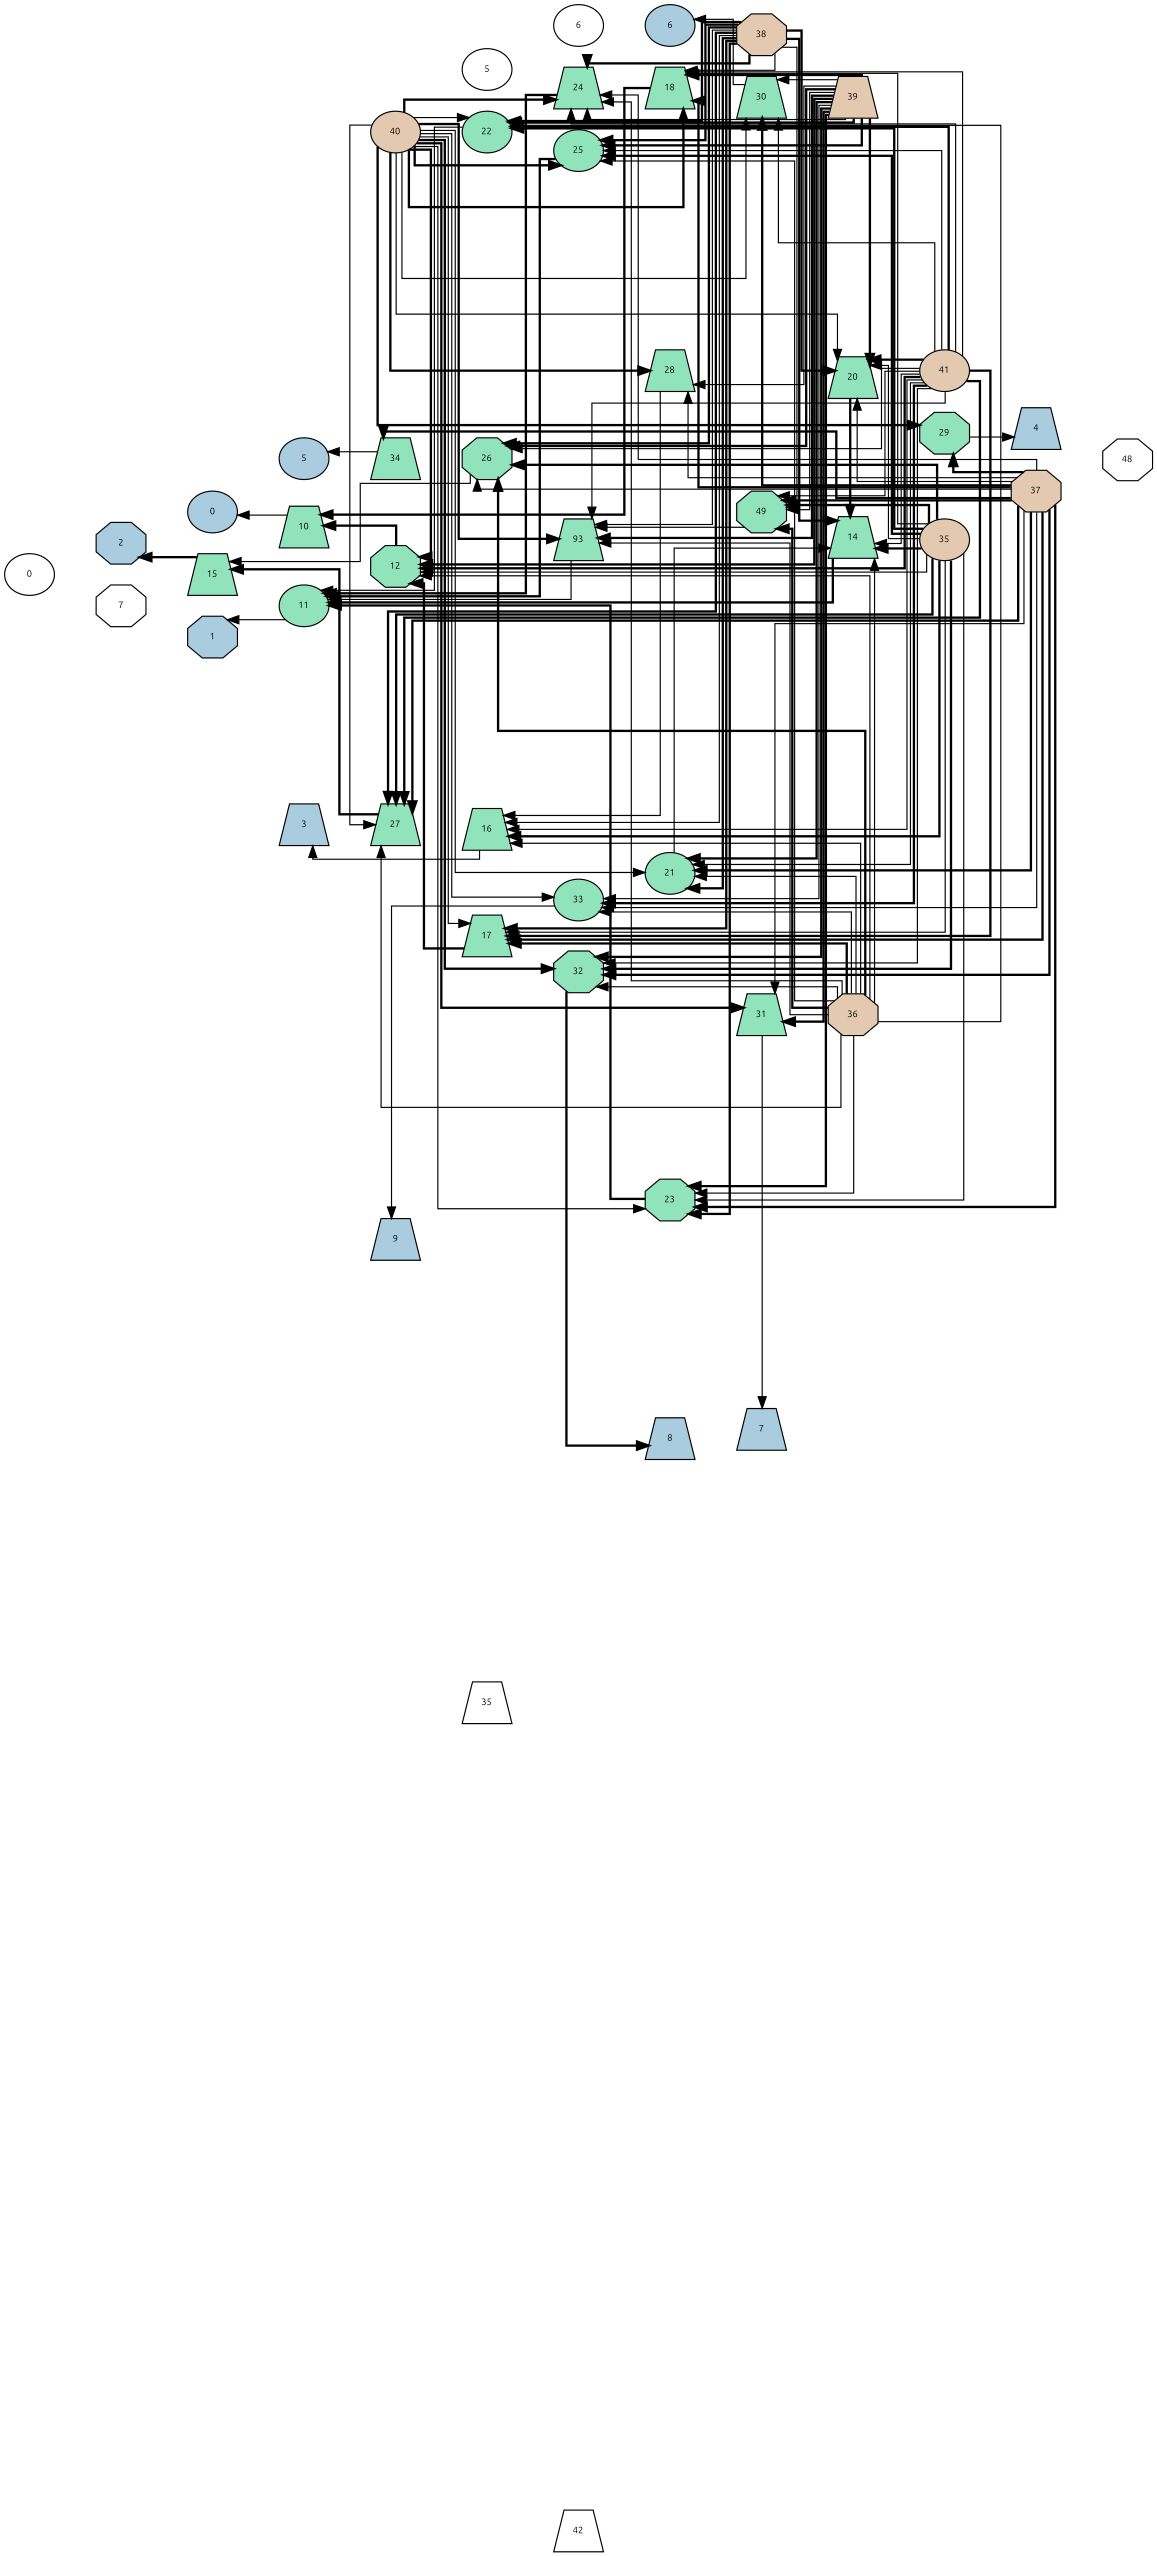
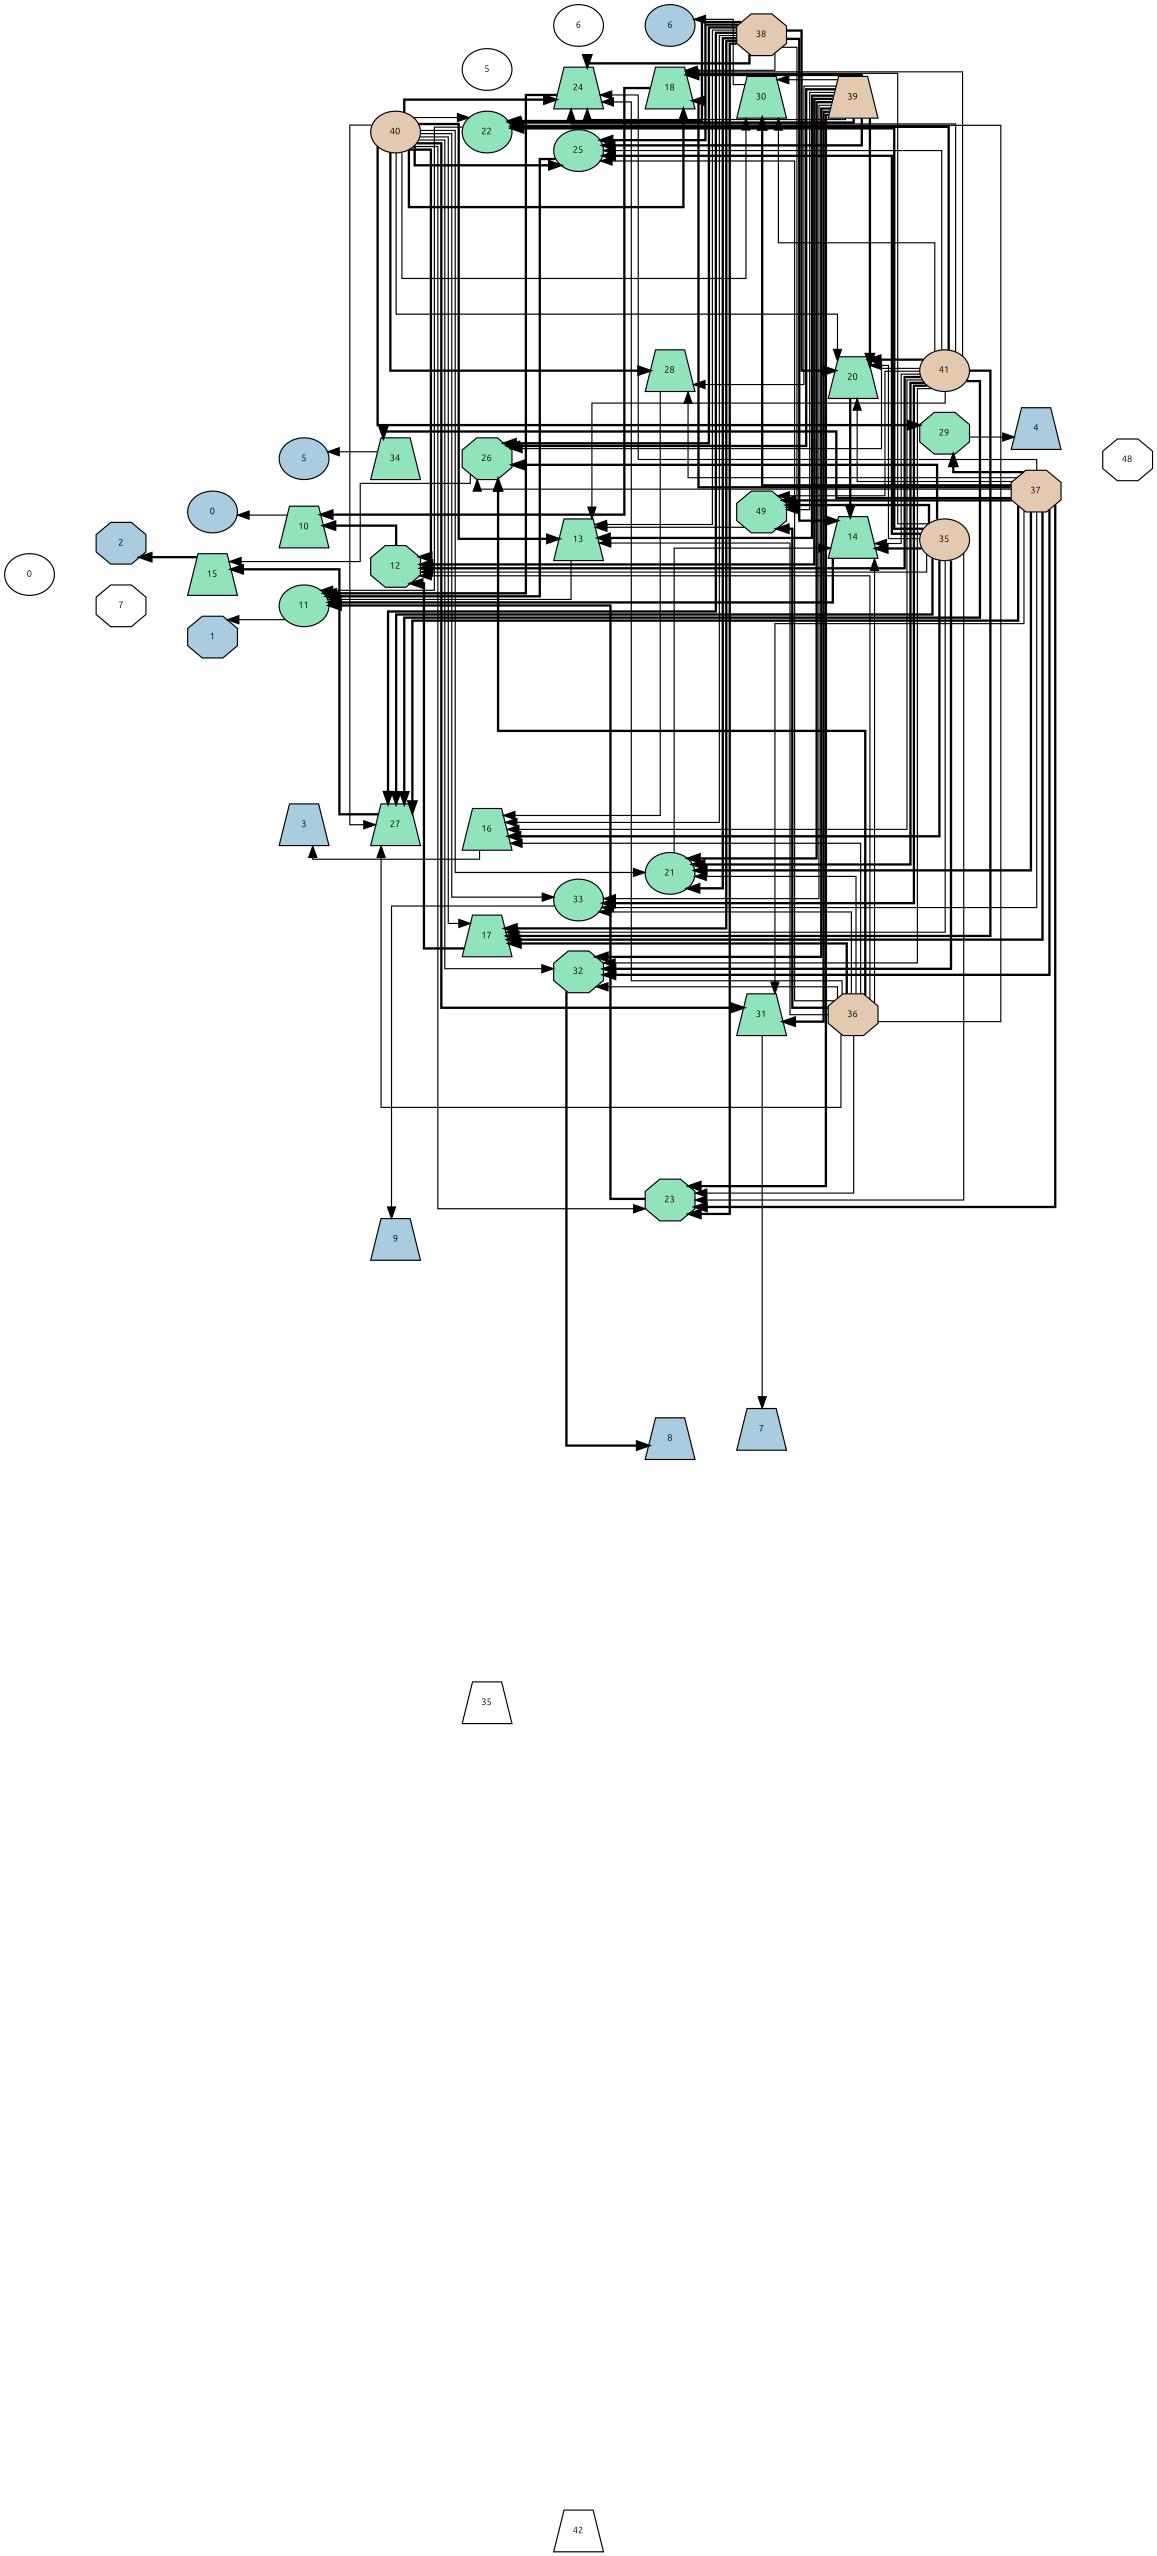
node "93": label "93" -> "13"
edge "40" -> "32": style bold -> solid
edge "41" -> "21": style solid -> bold
